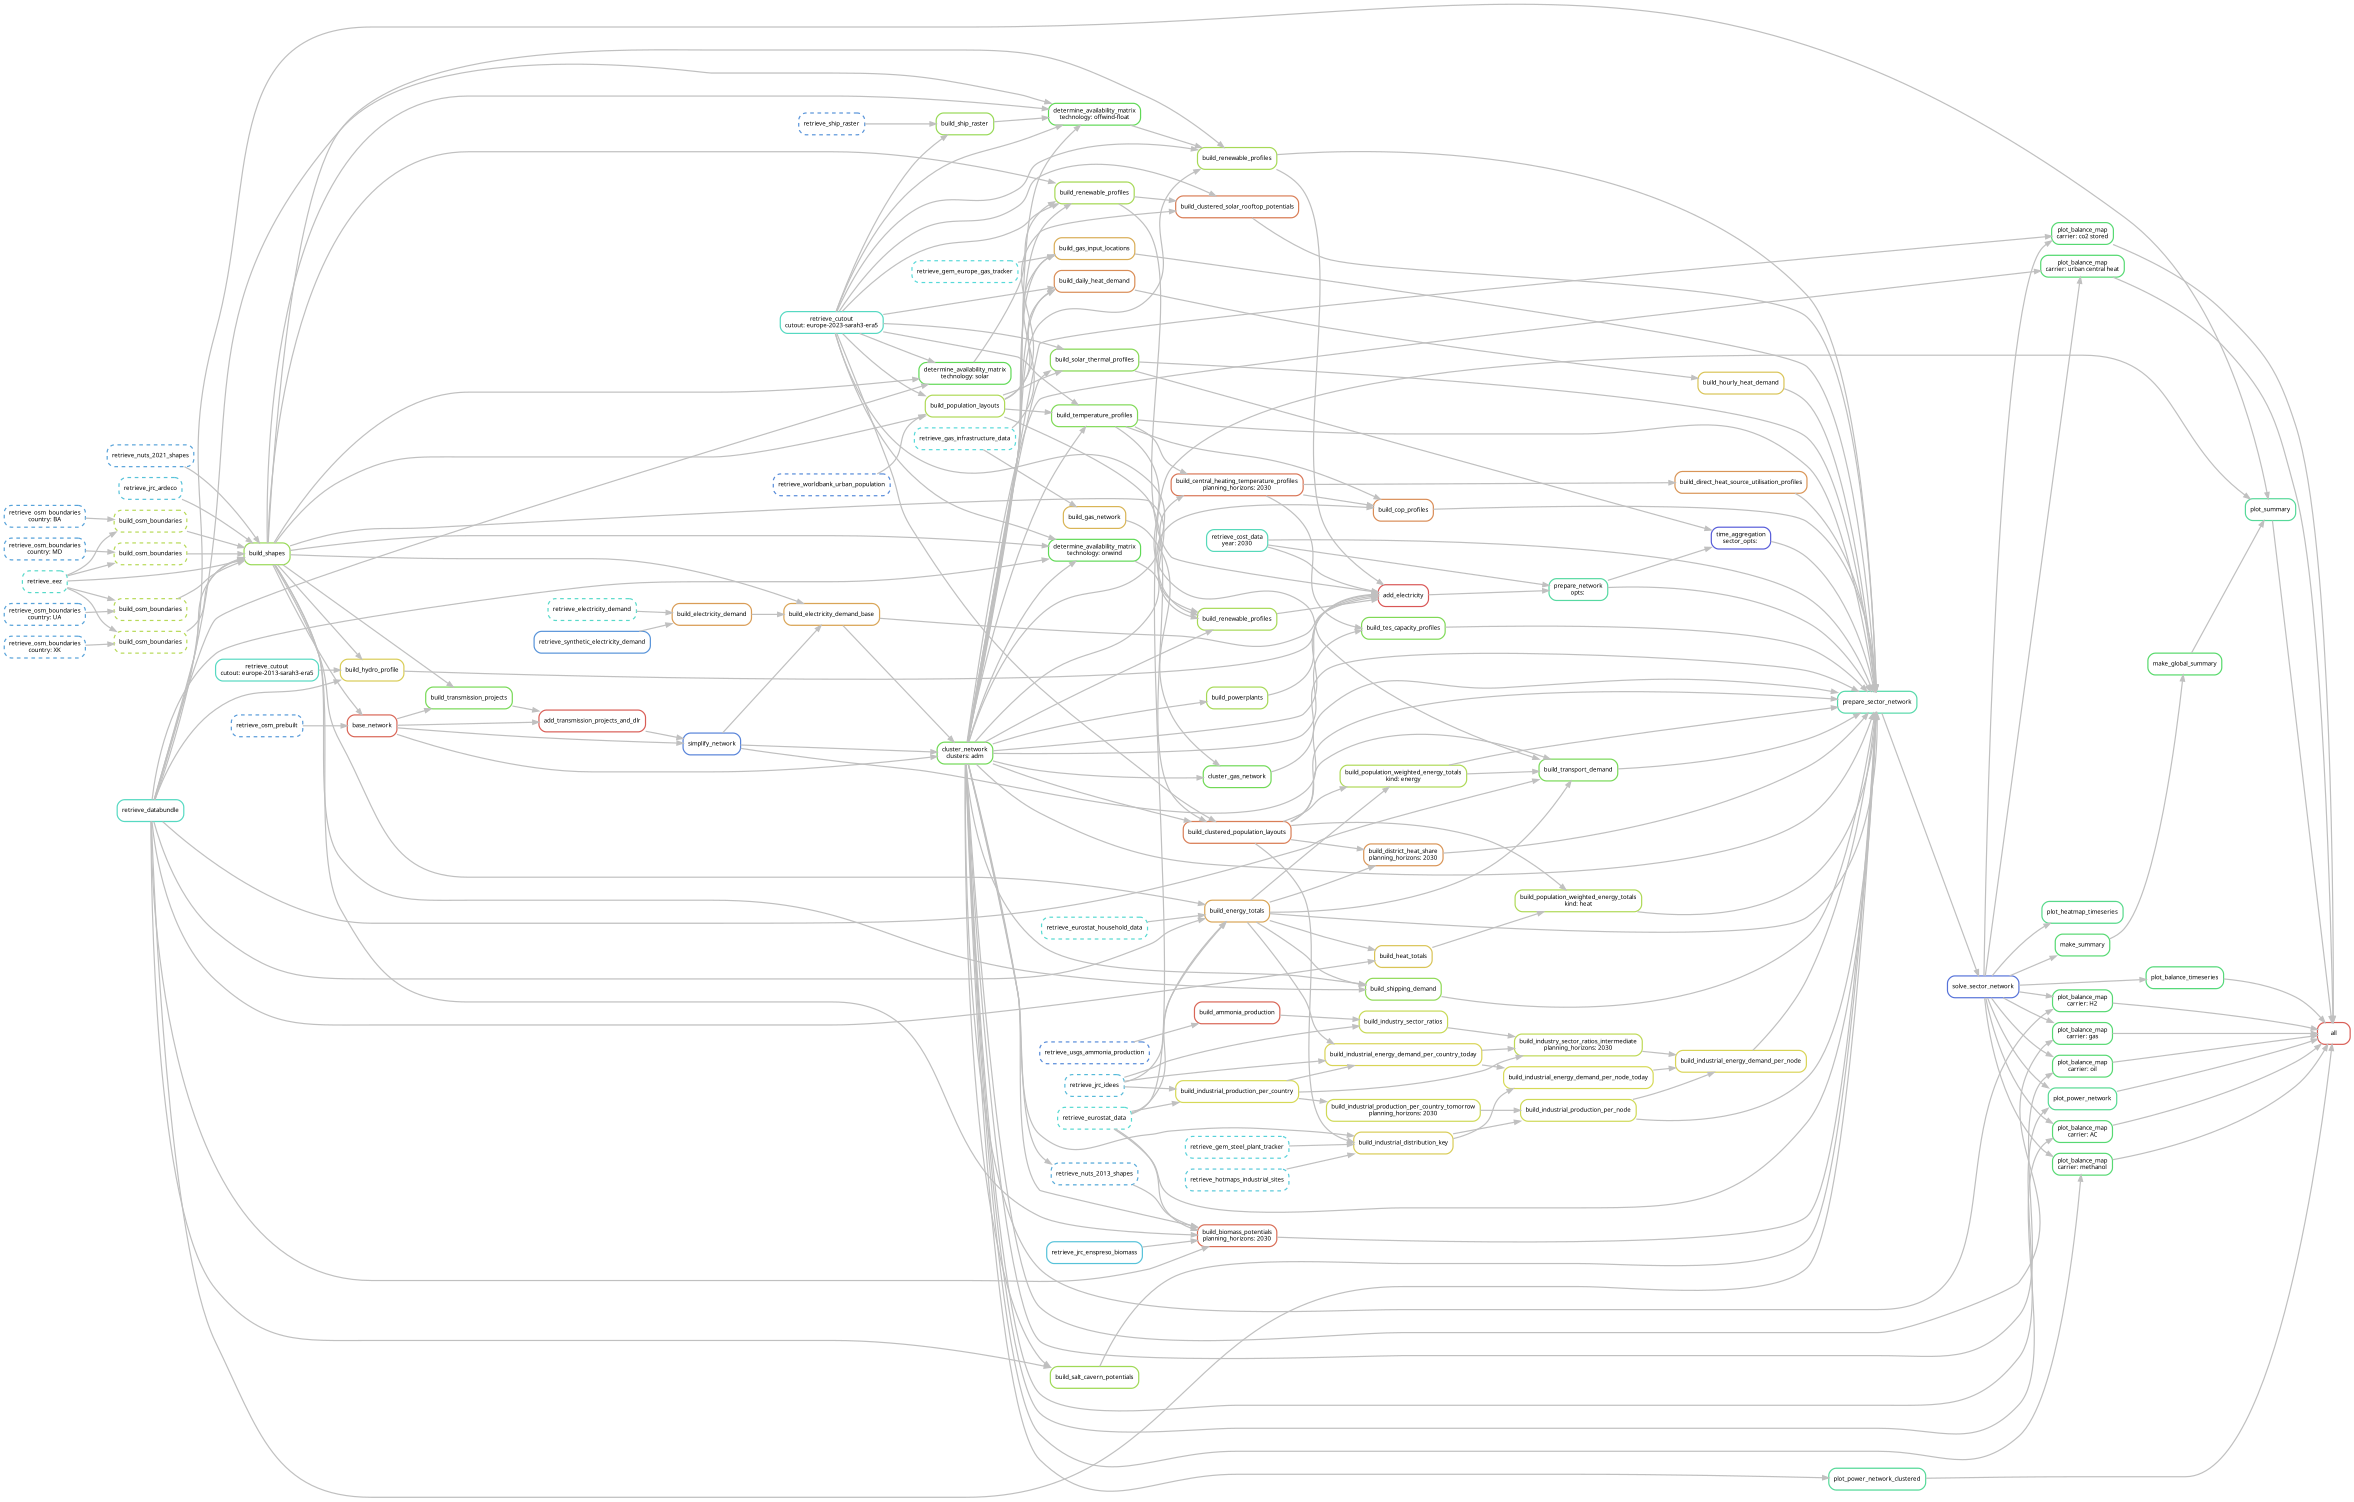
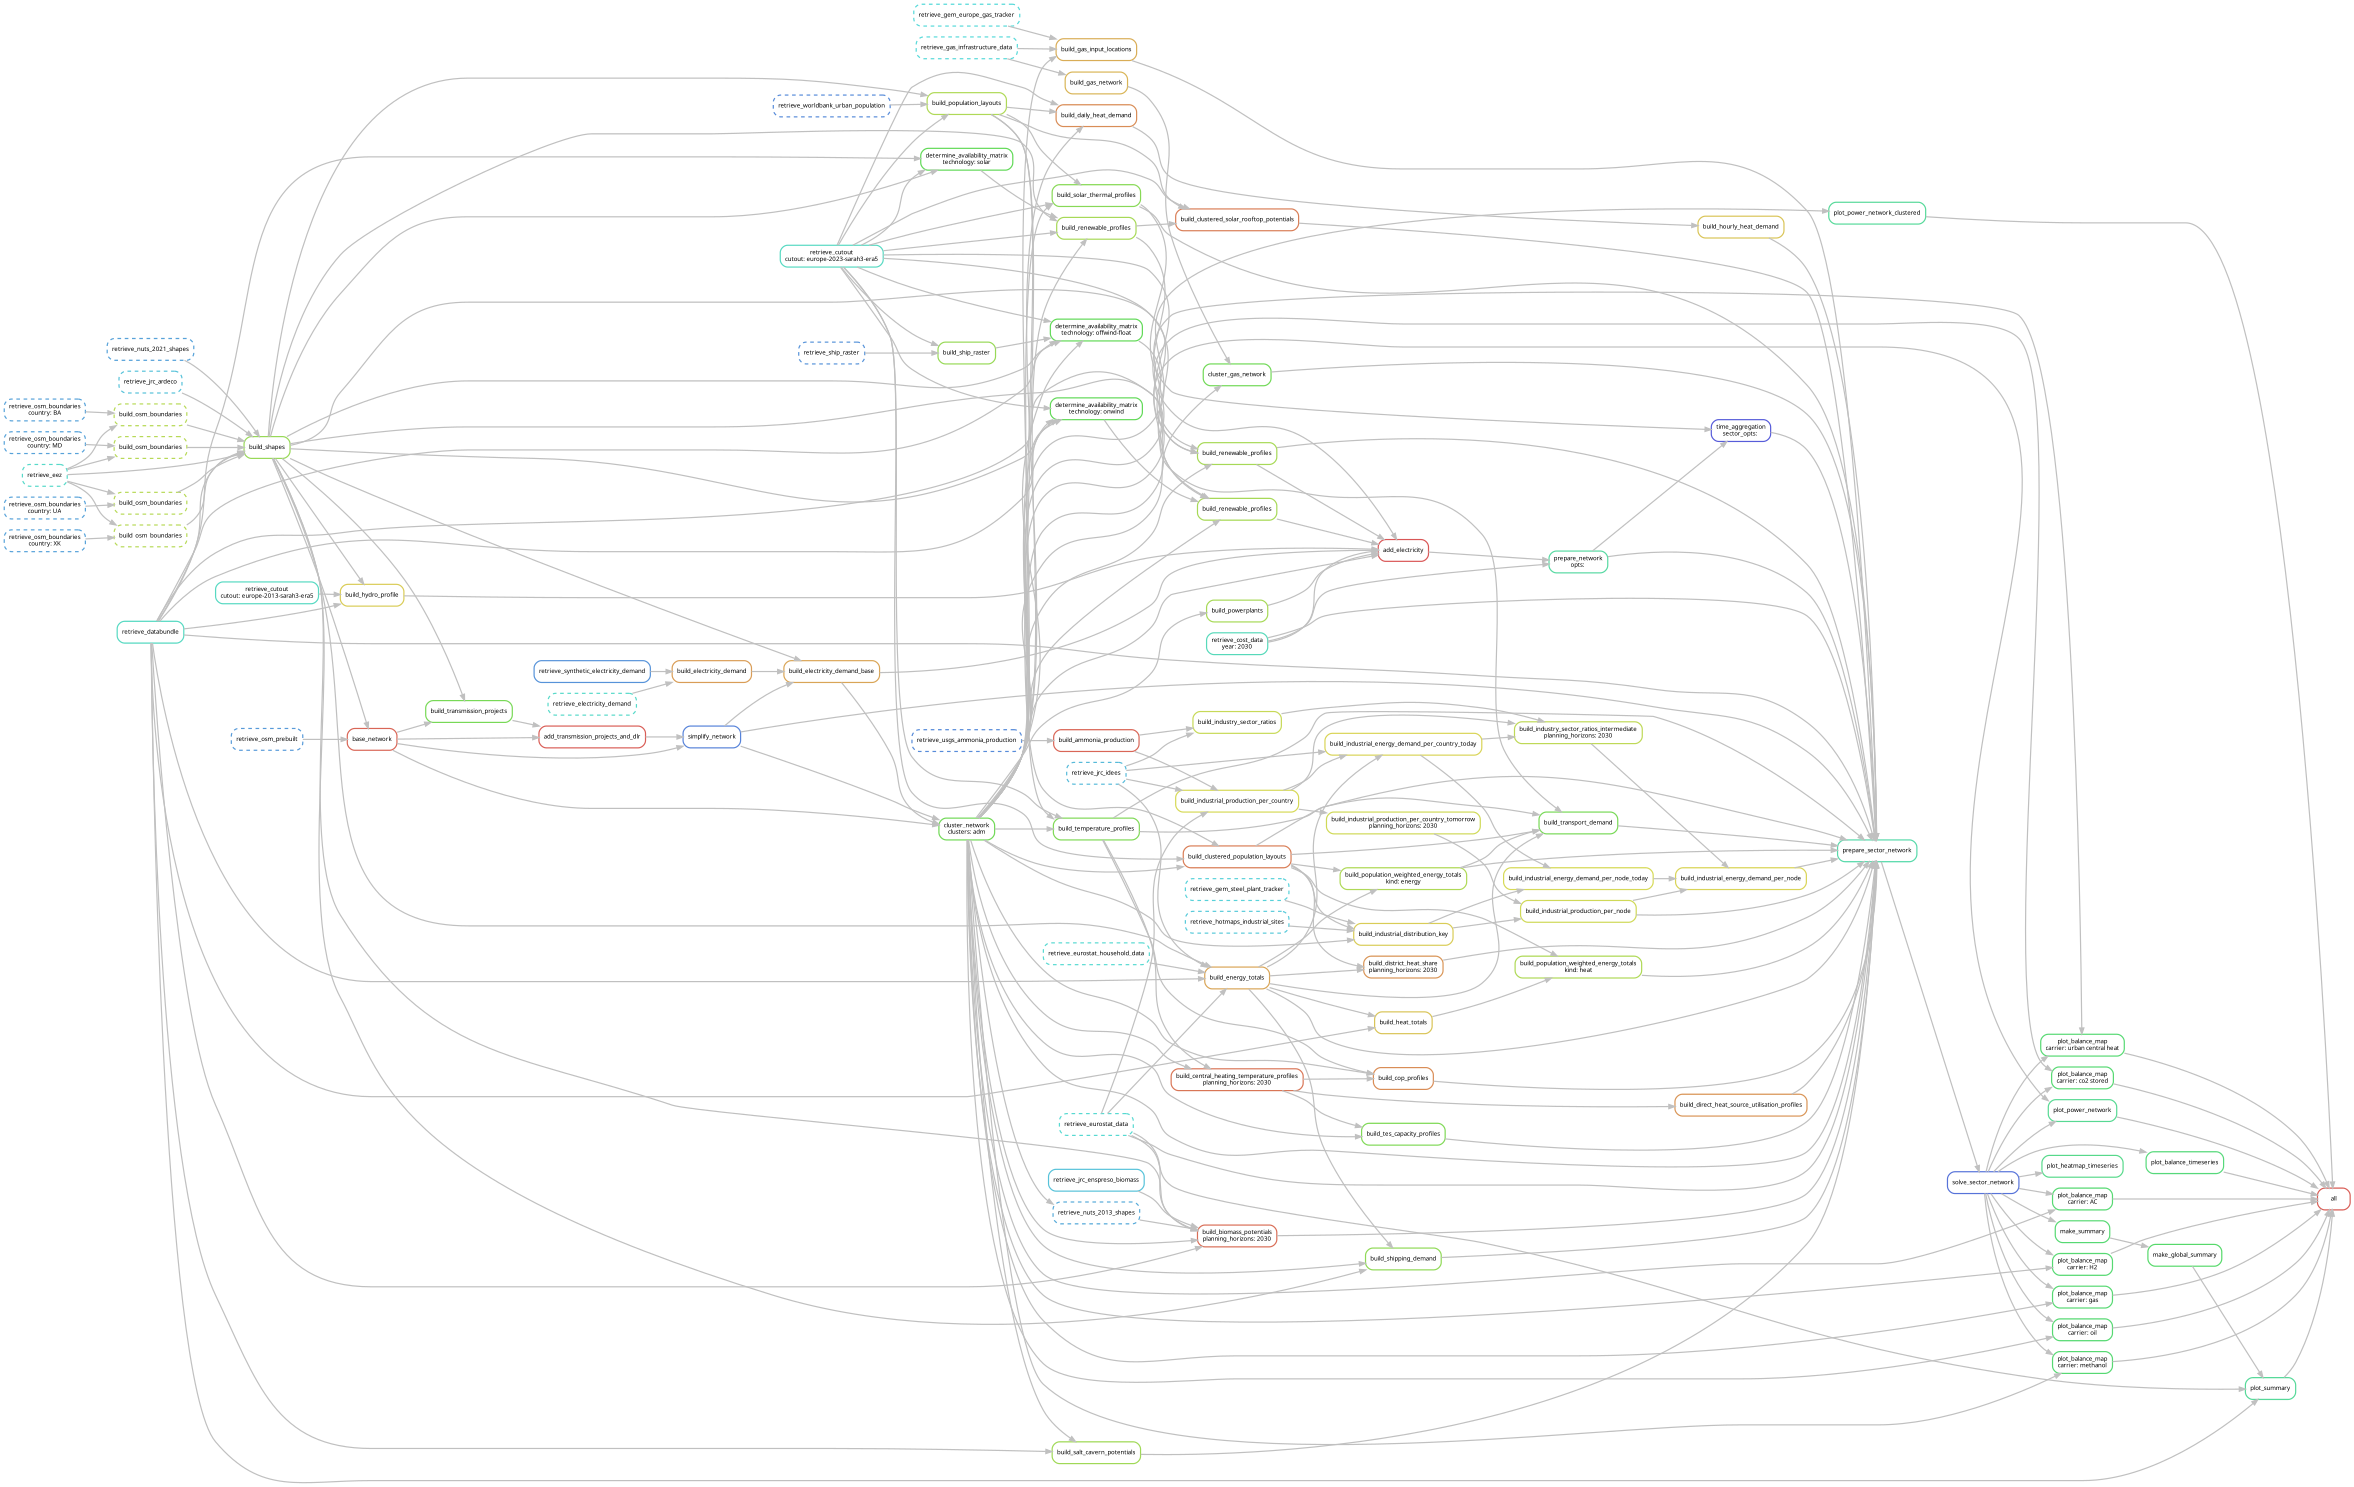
edge "build_ammonia_production" -> "build_industrial_production_per_country": added
